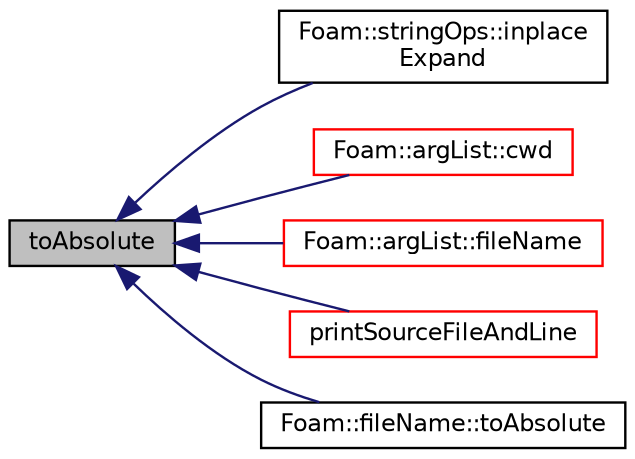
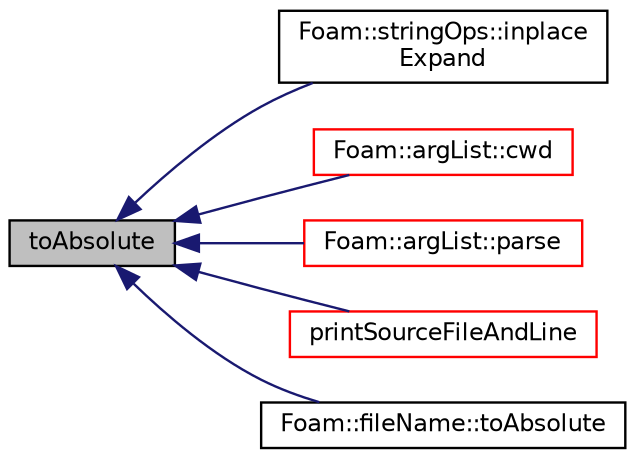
node "Foam::argList::fileName": label "Foam::argList::fileName" -> "Foam::argList::parse"
